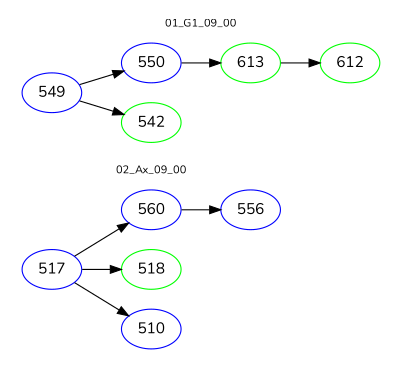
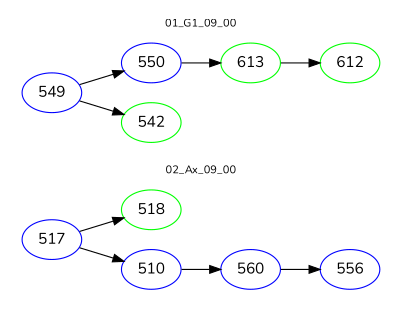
edge "517" -> "560": now "510" -> "560"
